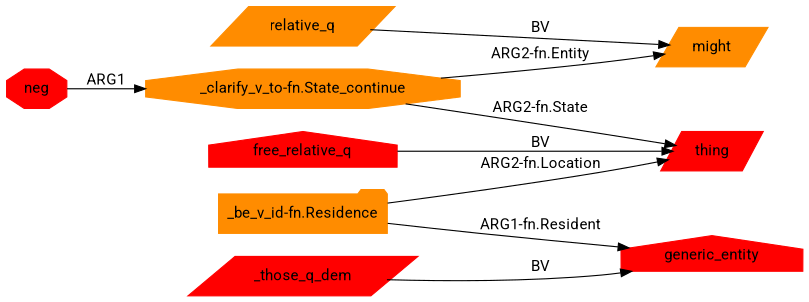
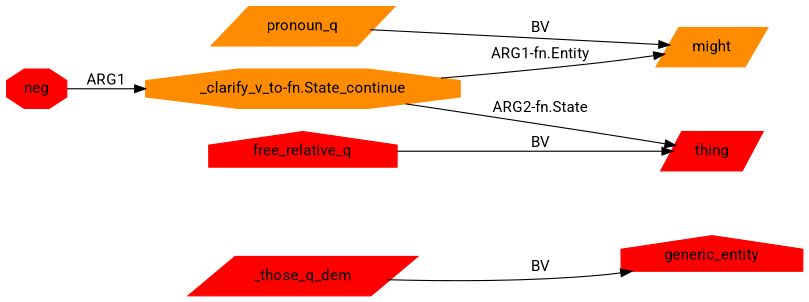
node "relative_q": label "relative_q" -> "pronoun_q"
edge "_clarify_v_to-fn.State_continue" -> "might": label "ARG2-fn.Entity" -> "ARG1-fn.Entity"
node "_be_v_id-fn.Residence": removed
